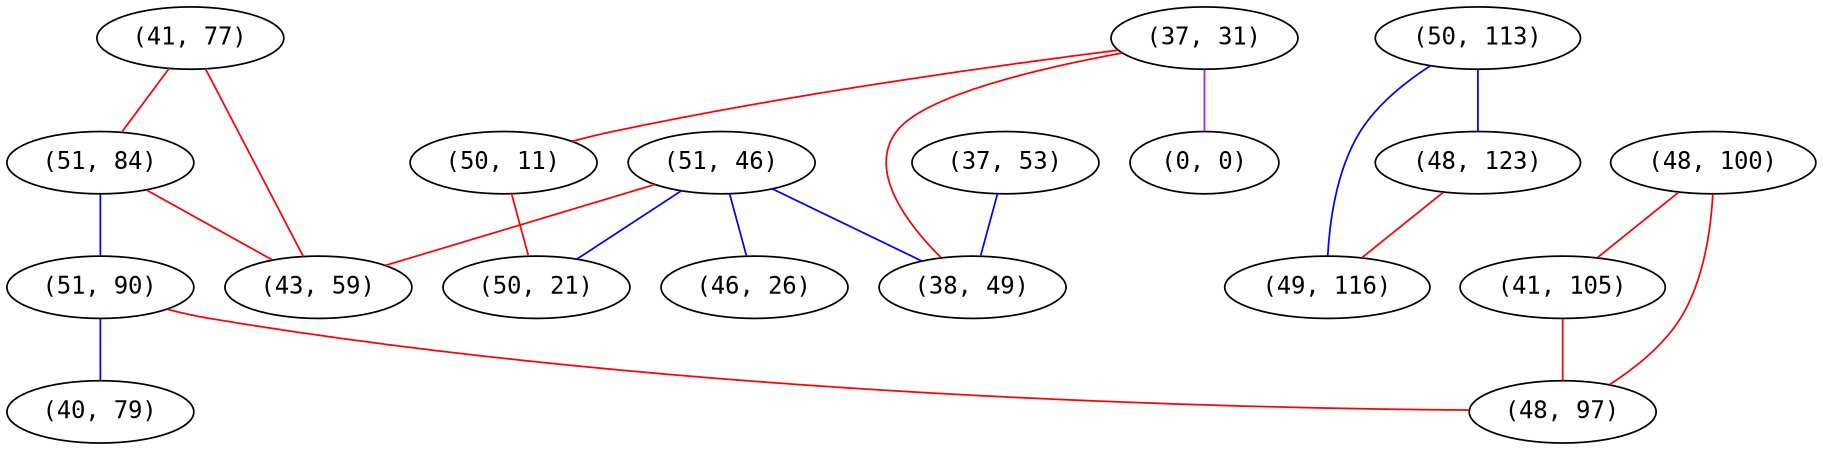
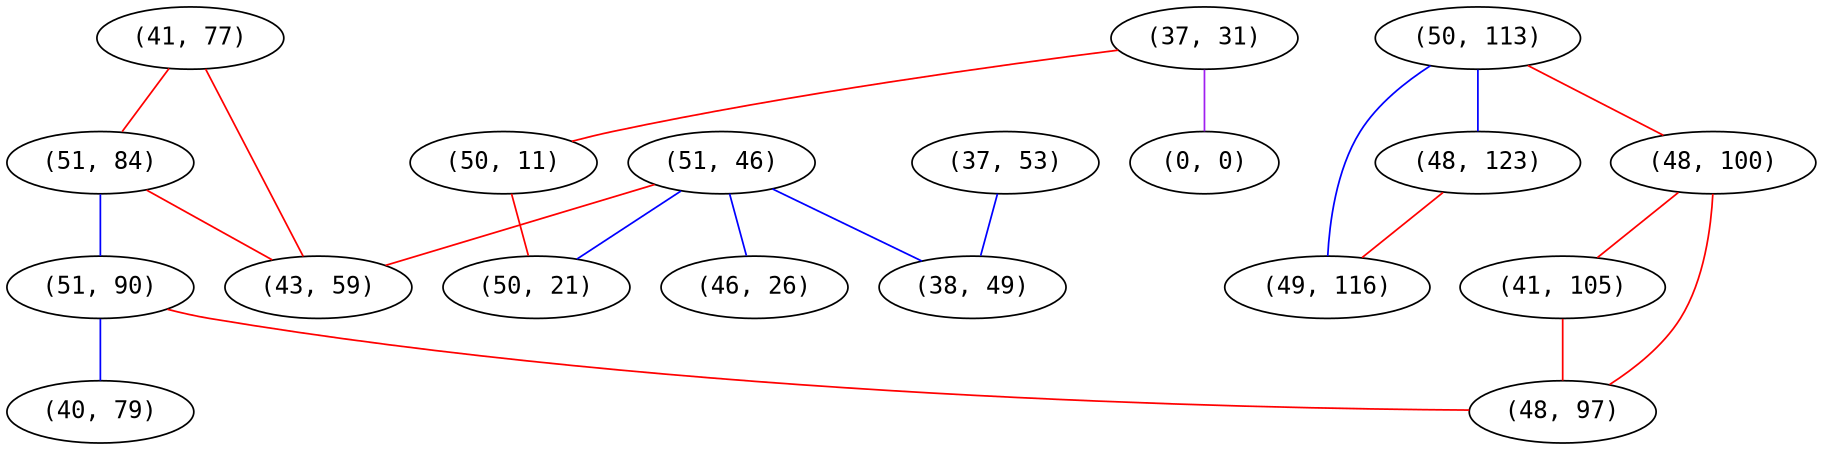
edge "(50, 113)" -- "(48, 100)": added
edge "(37, 31)" -- "(38, 49)": removed
